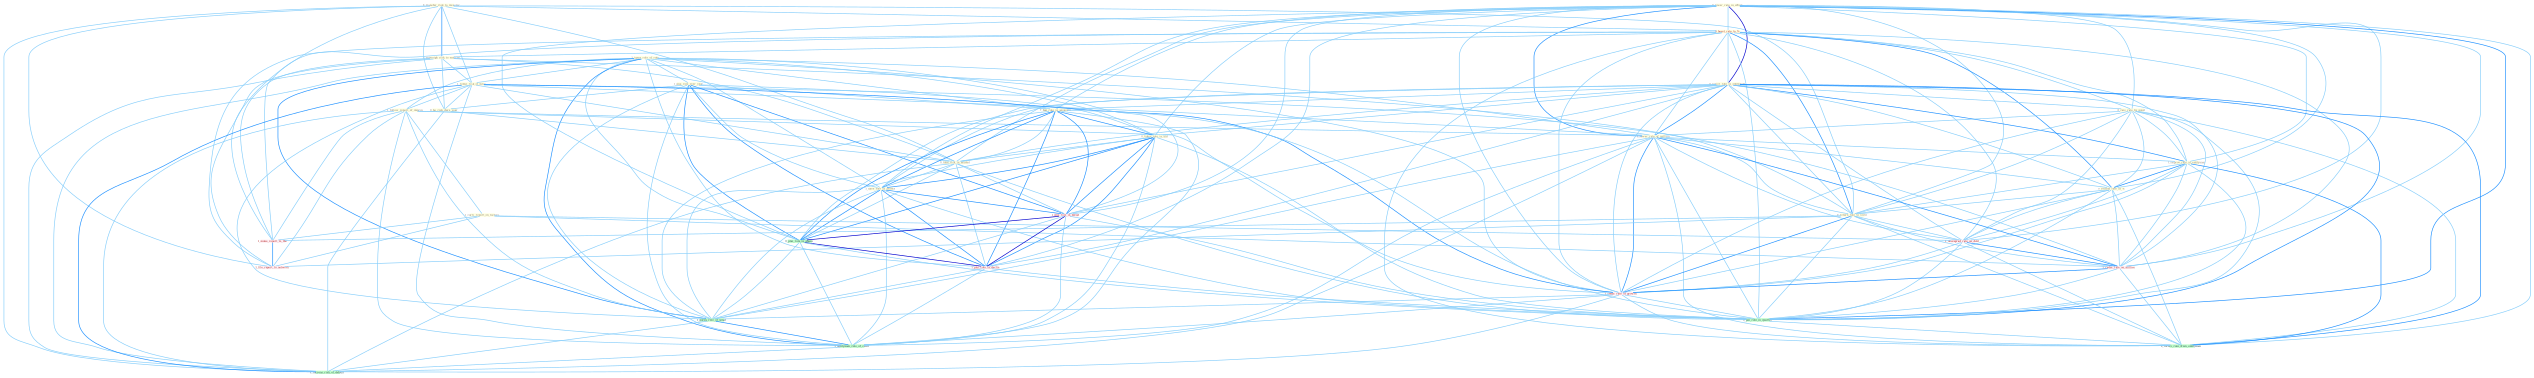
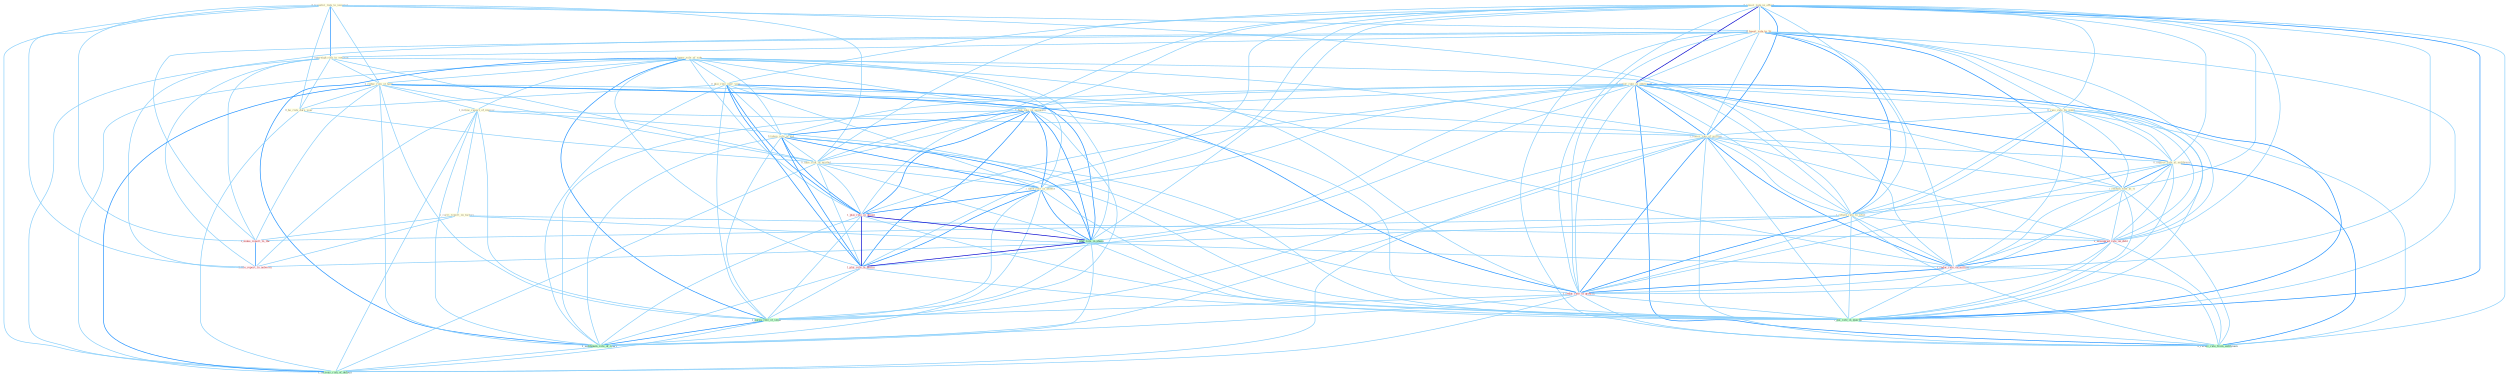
edge "0_lower_rate_in_effort" -- "0_taken_role_in_aid": now "0_lower_rate_in_effort" -- "0_plai_role_over_year"
edge "1_follow_report_of_improv" -- "1_make_report_to_the": now "1_reduc_risk_of_have" -- "1_make_report_to_the"
